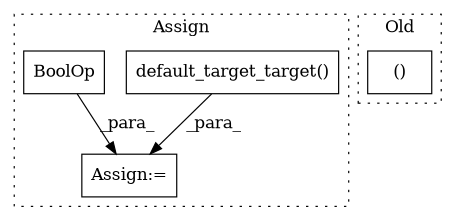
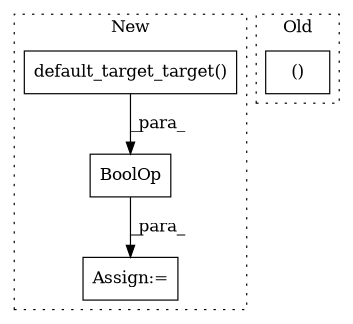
cluster "Assign": label "Assign" -> "New"
edge "default_target_target()" -> "Assign:=": now "default_target_target()" -> "BoolOp"
